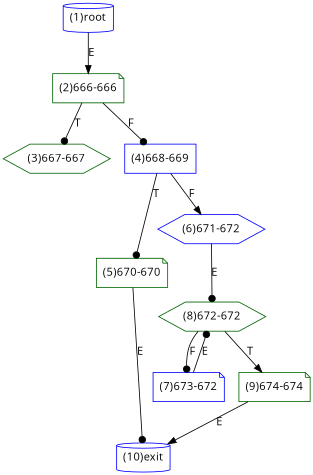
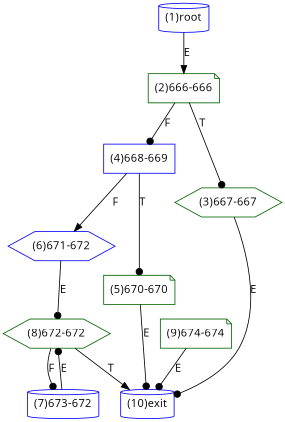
edge "(3)667-667" -> "(10)exit": added, label "E"
edge "(8)672-672" -> "(9)674-674": now "(8)672-672" -> "(10)exit"
node "(7)673-672": shape note -> cylinder
edge "(9)674-674" -> "(10)exit": arrowhead normal -> dot
